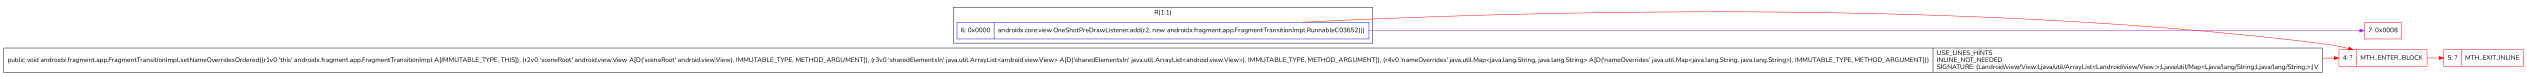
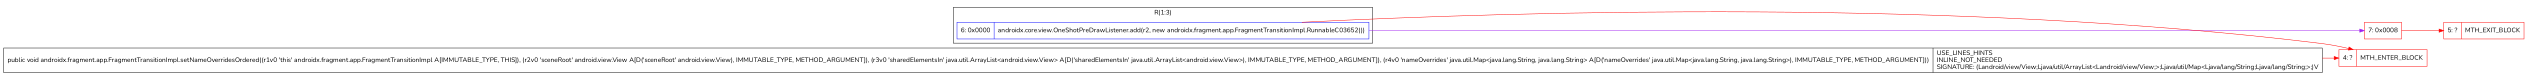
cluster "R(1:1)": label "R(1:1)" -> "R(1:3)"
edge "4: ?" -> "5: ?": now "7: 0x0008" -> "5: ?"
node "5: ?": text "MTH_EXIT_INLINE" -> "MTH_EXIT_BLOCK"
